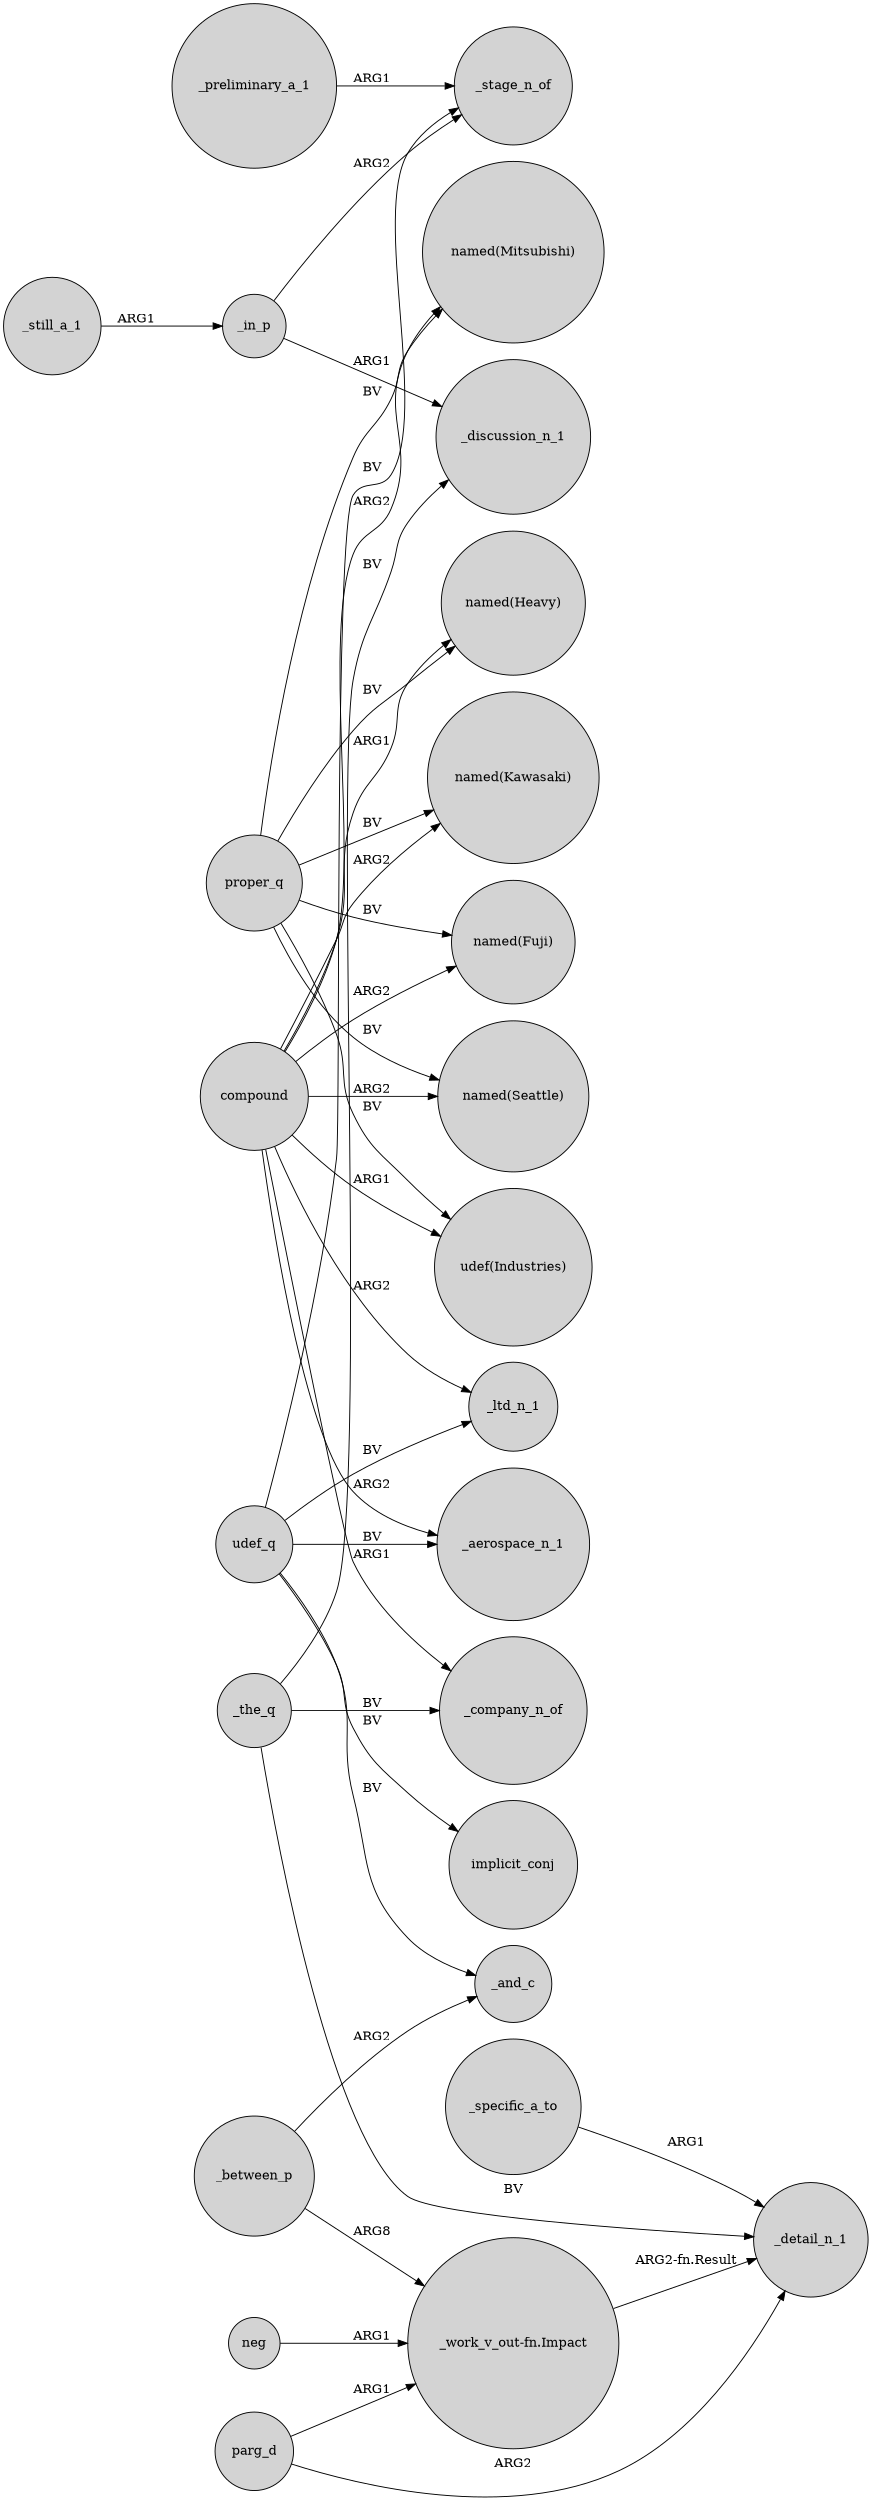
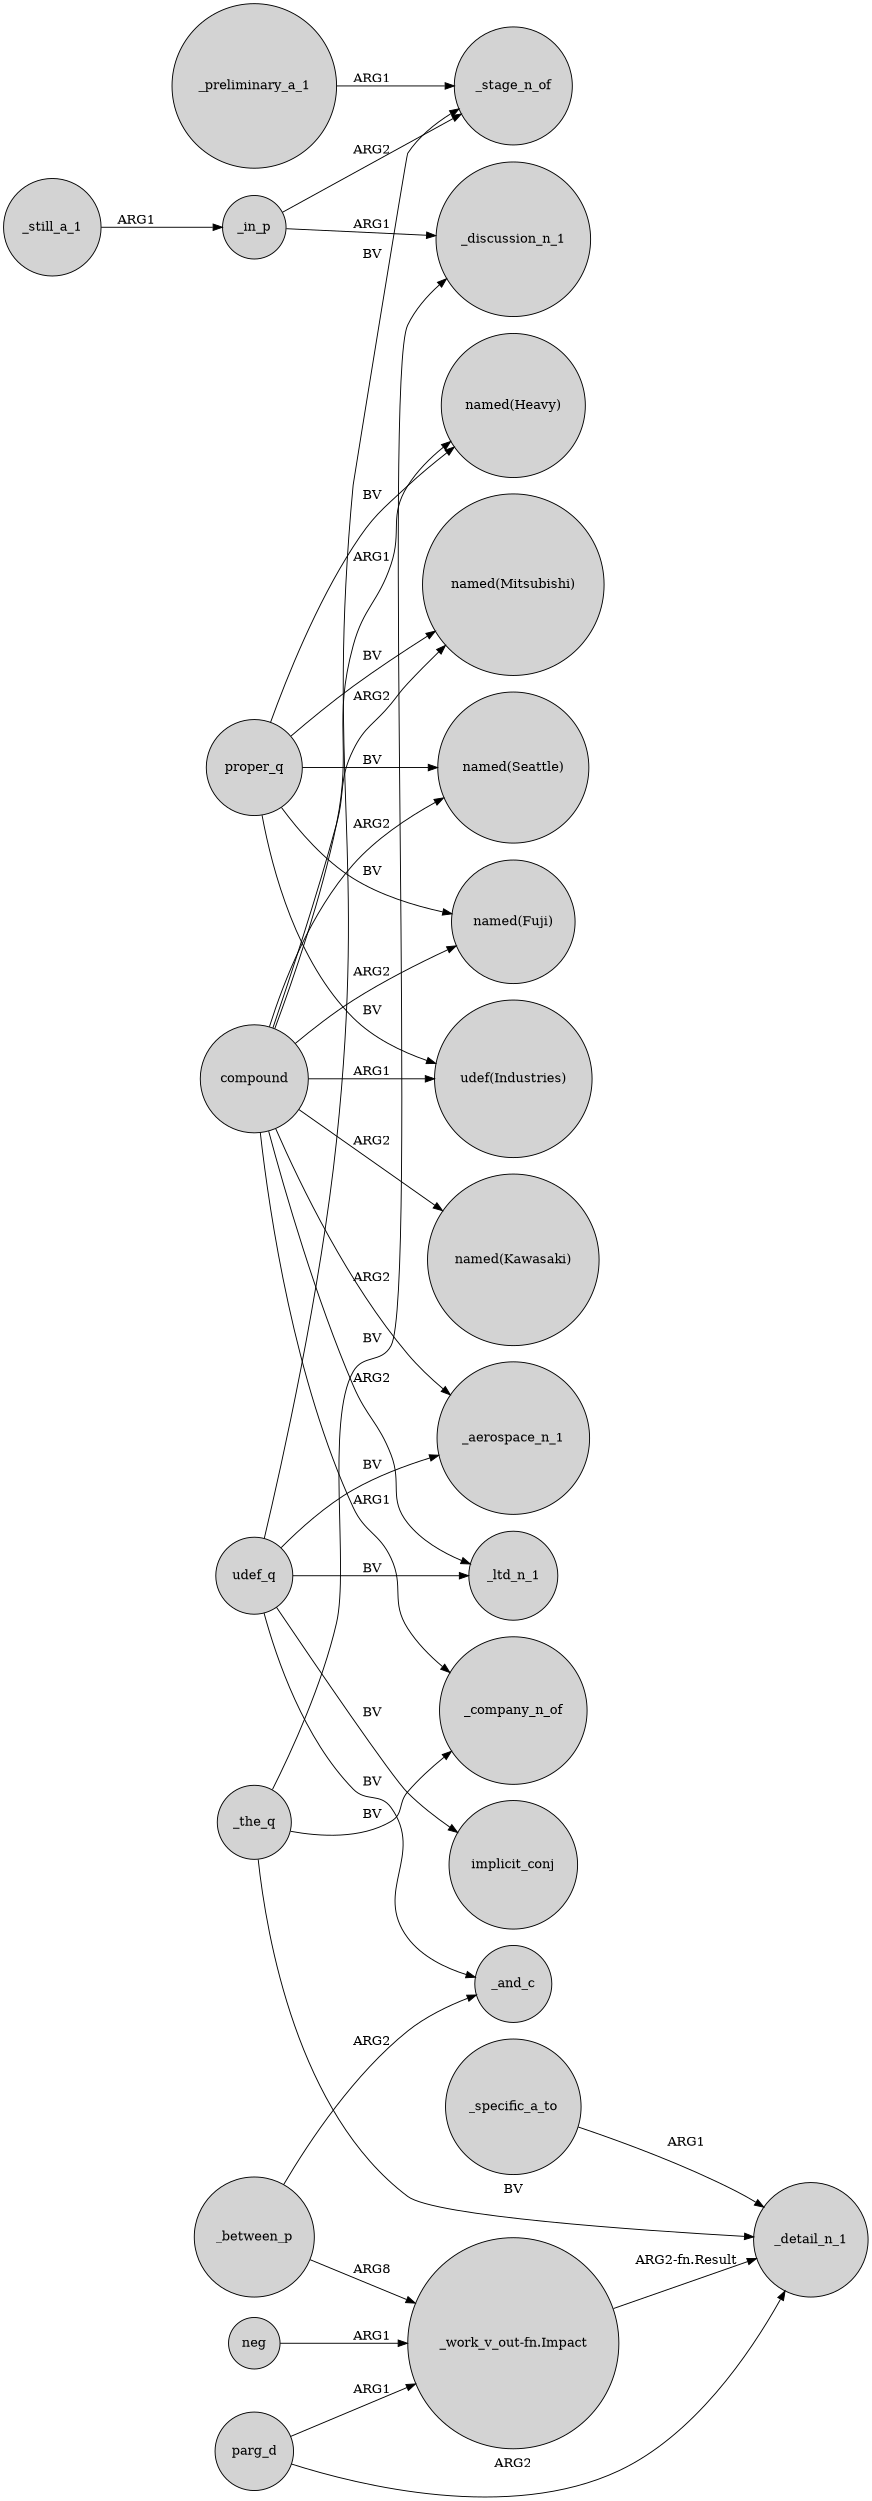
edge "proper_q" -> "named(Kawasaki)": removed, label "BV"
